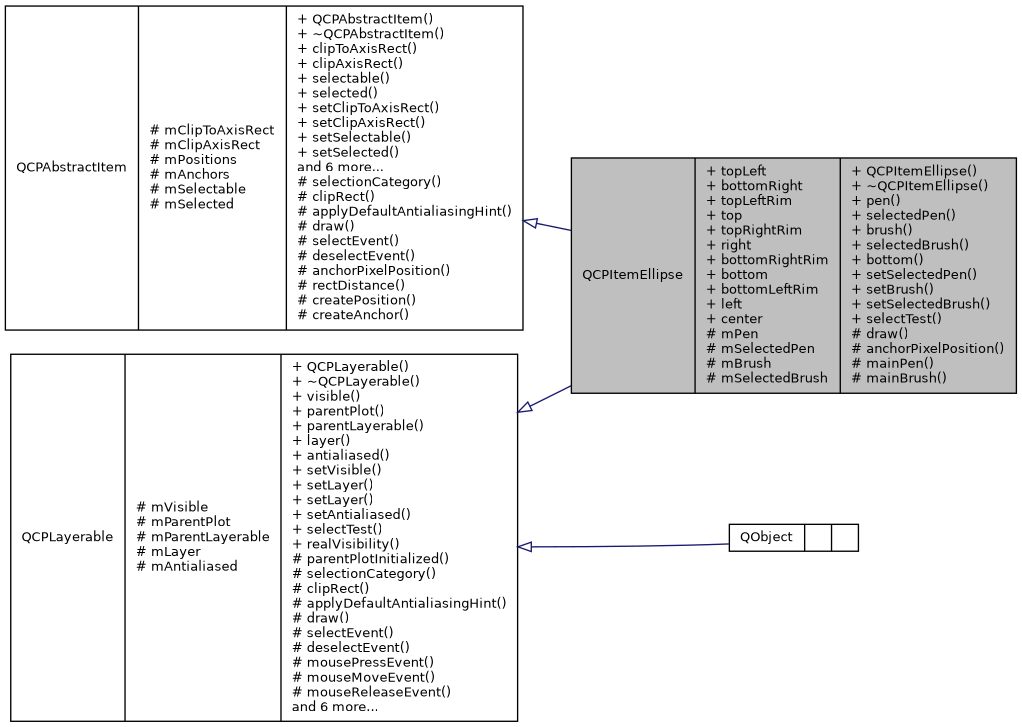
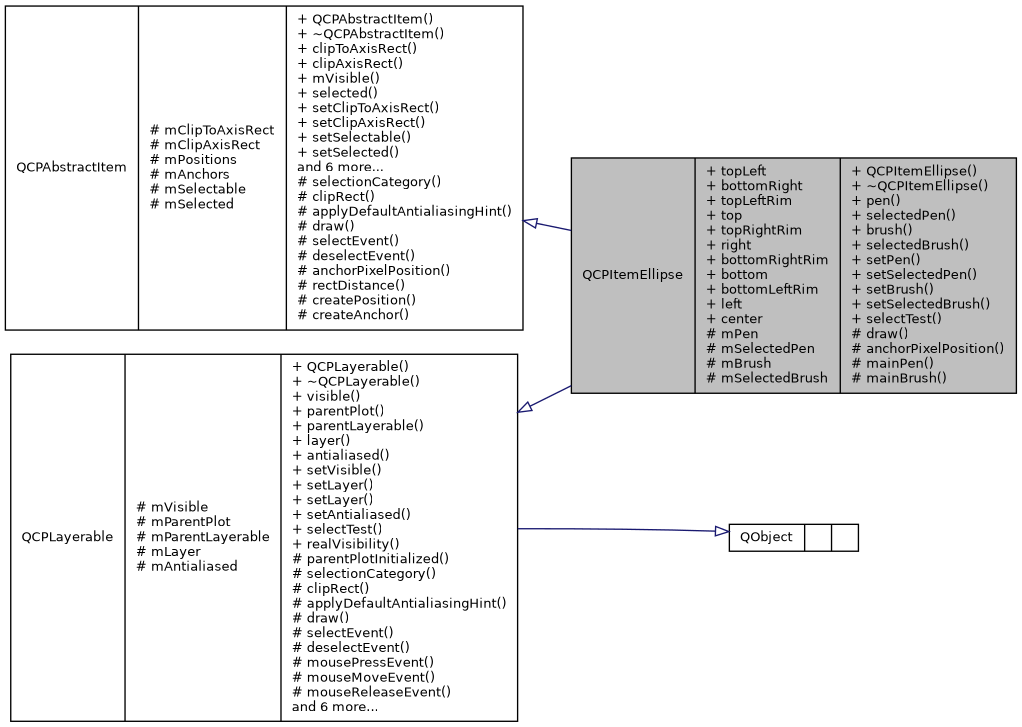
node "QCPAbstractItem": text "+ selectable()" -> "+ mVisible()"
node "QCPItemEllipse": text "+ bottom()" -> "+ setPen()"
edge "QObject" -> "QCPLayerable": reversed
